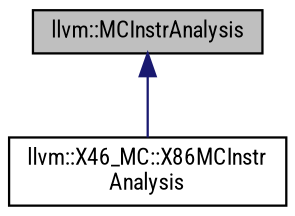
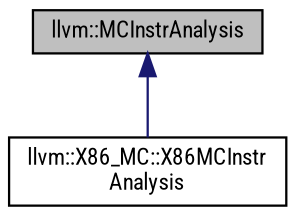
node "llvm::X46_MC::X86MCInstr Analysis": label "llvm::X46_MC::X86MCInstr Analysis" -> "llvm::X86_MC::X86MCInstr Analysis"
